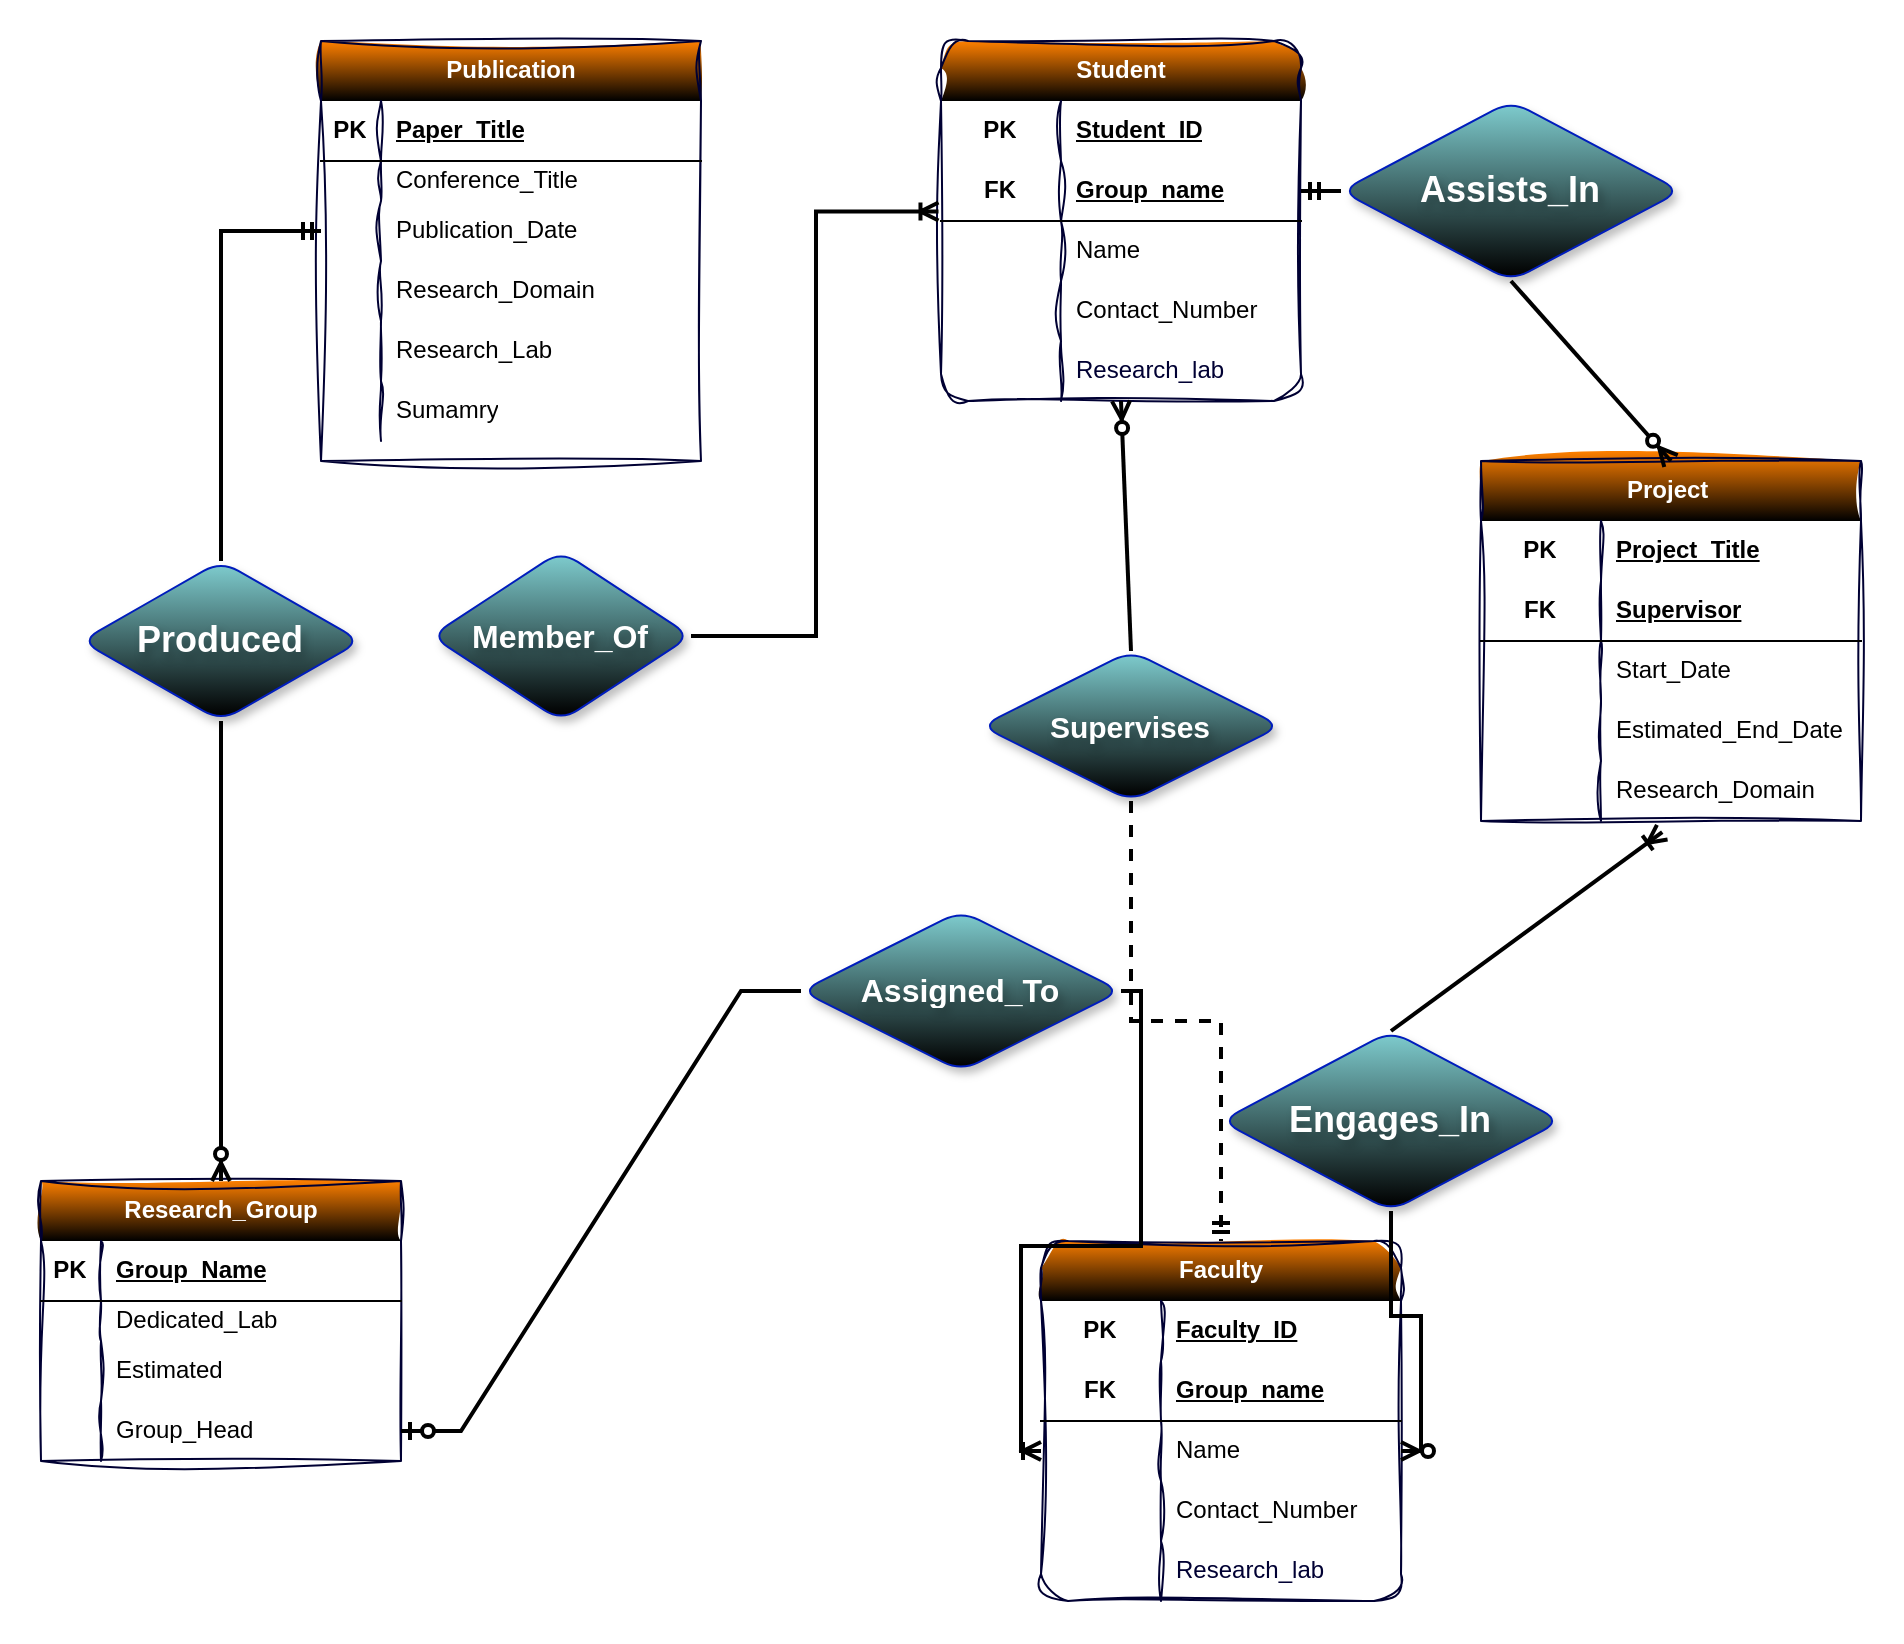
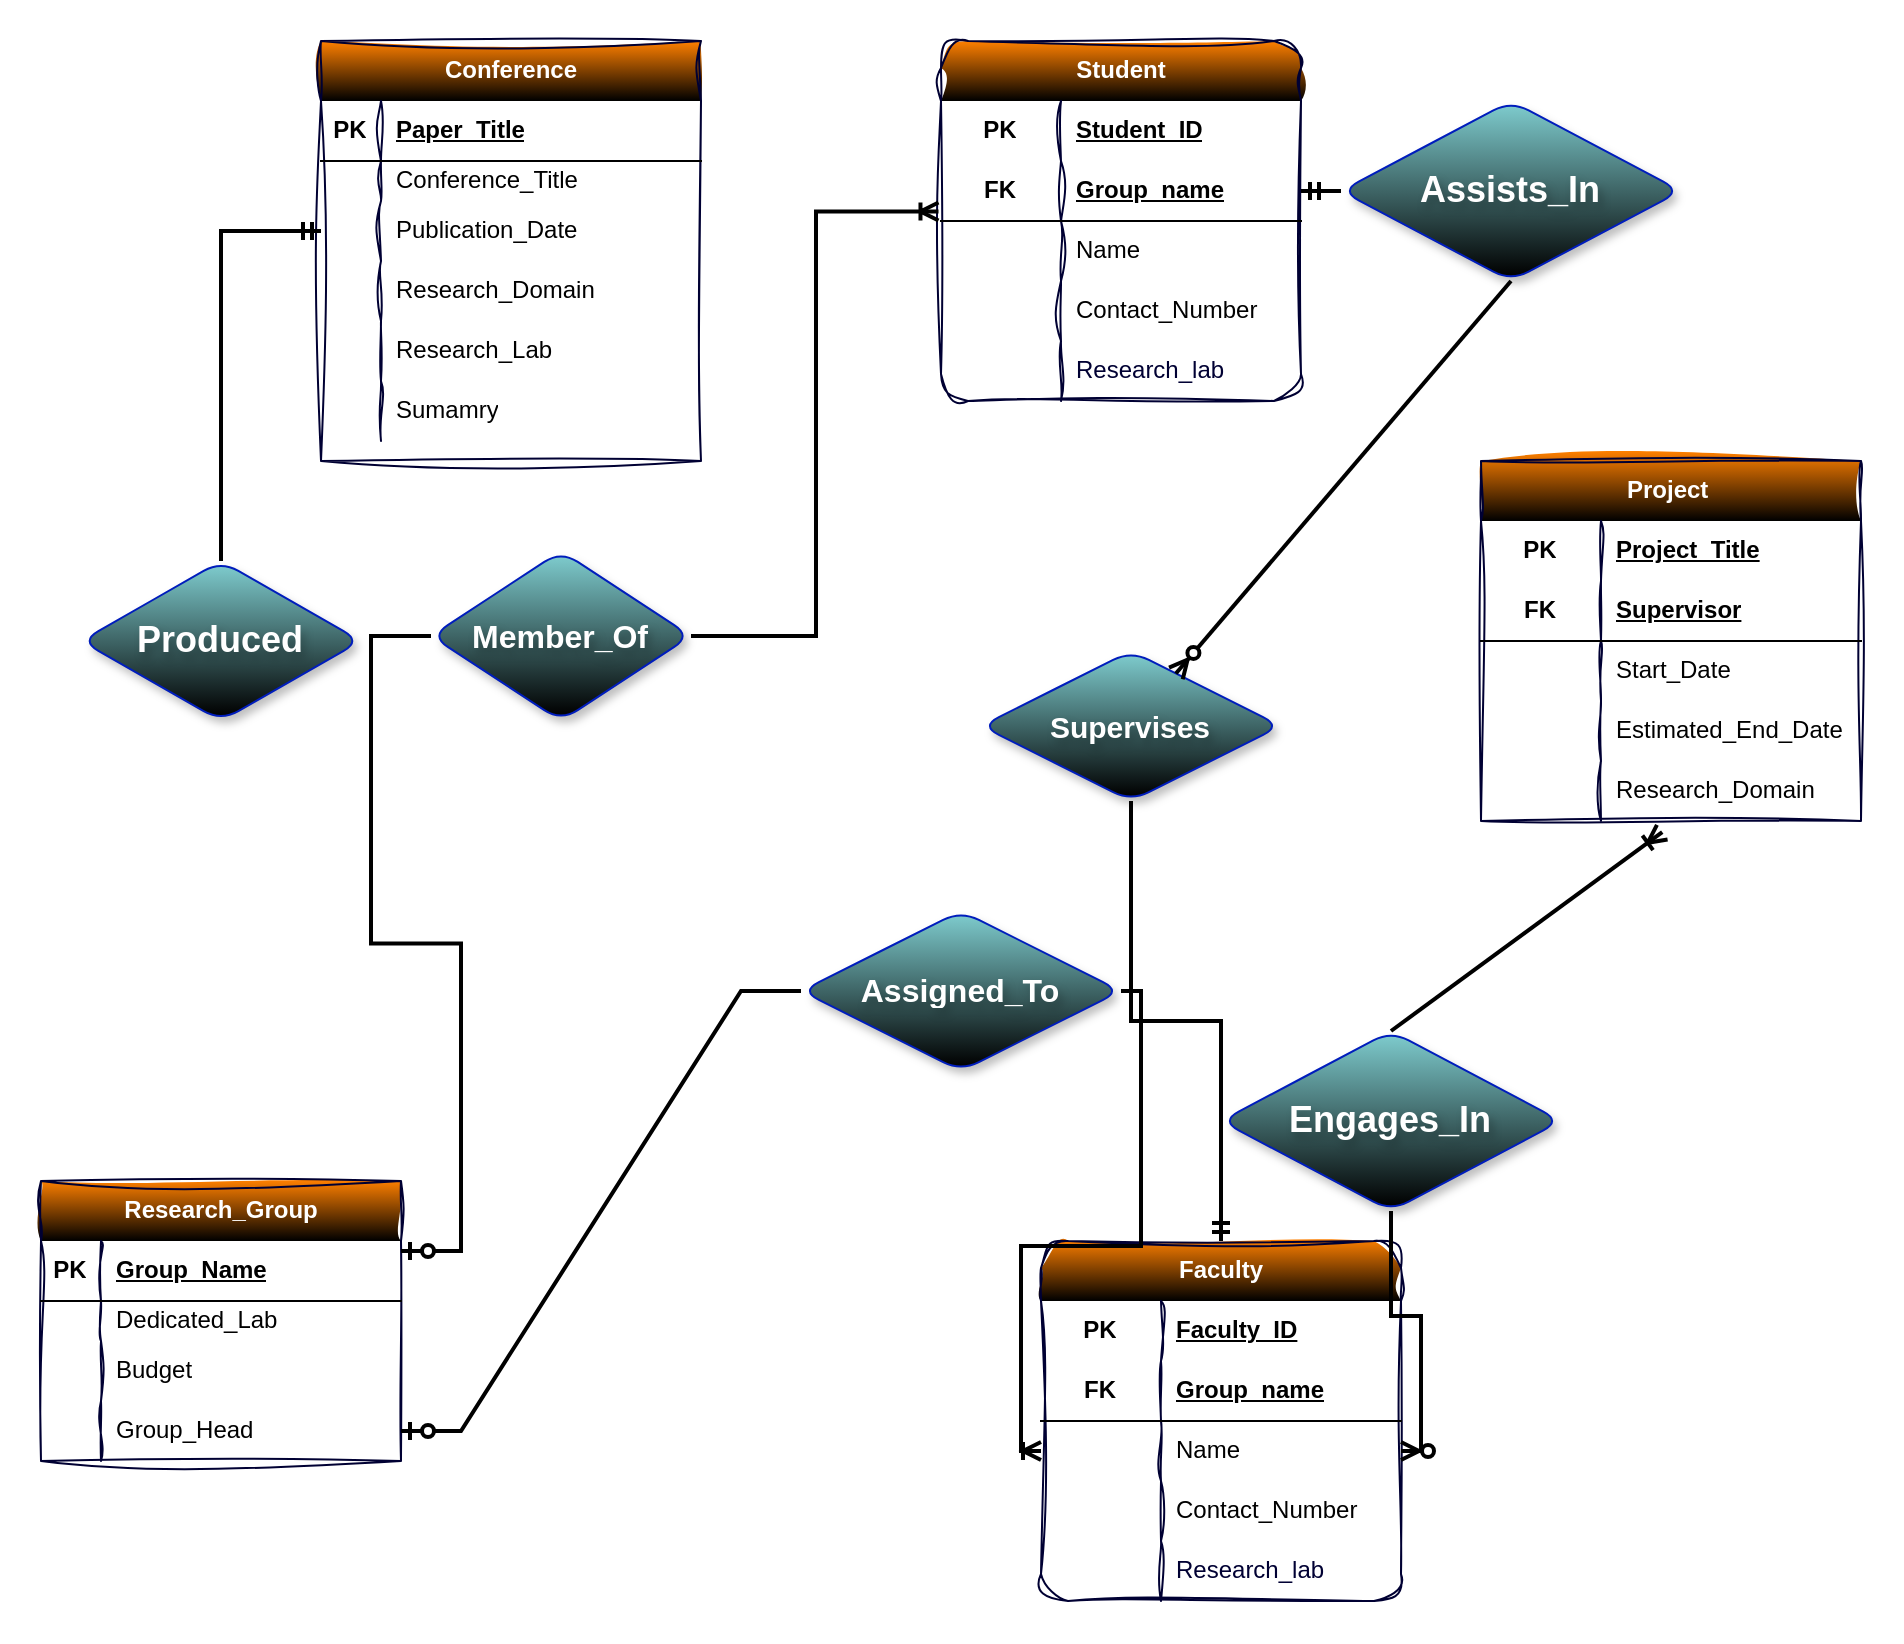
node "Publication": label "Publication" -> "Conference"
edge "Assists_In" -> "Project": now "Assists_In" -> "Supervises"
edge "Supervises" -> "Student": removed
edge "Supervises" -> "Faculty": style dashed -> solid
edge "Member_Of" -> "Research_Group": added
edge "Produced" -> "Research_Group": removed
node "Estimated": label "Estimated" -> "Budget"
